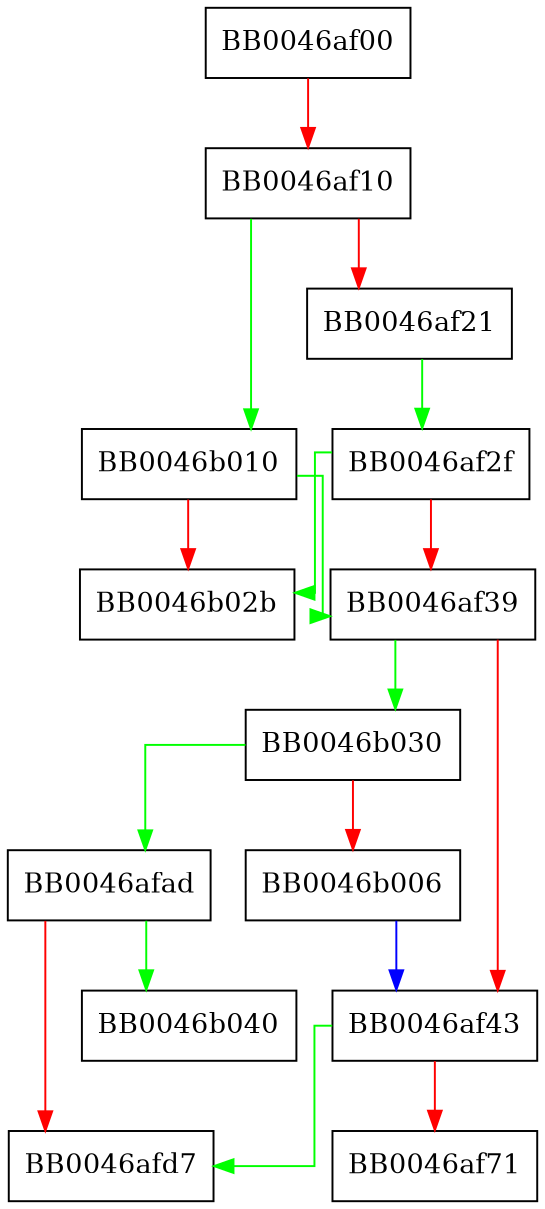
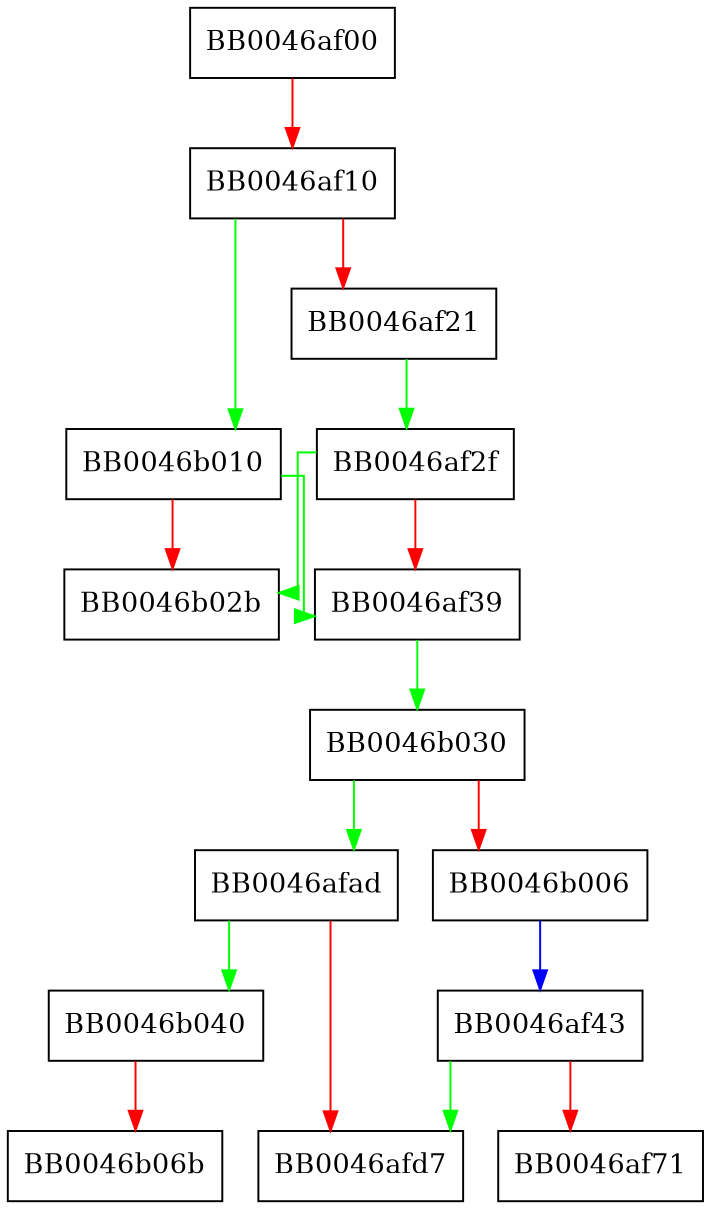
edge "BB0046af39" -> "BB0046af43": removed
node "BB0046b06b": added
